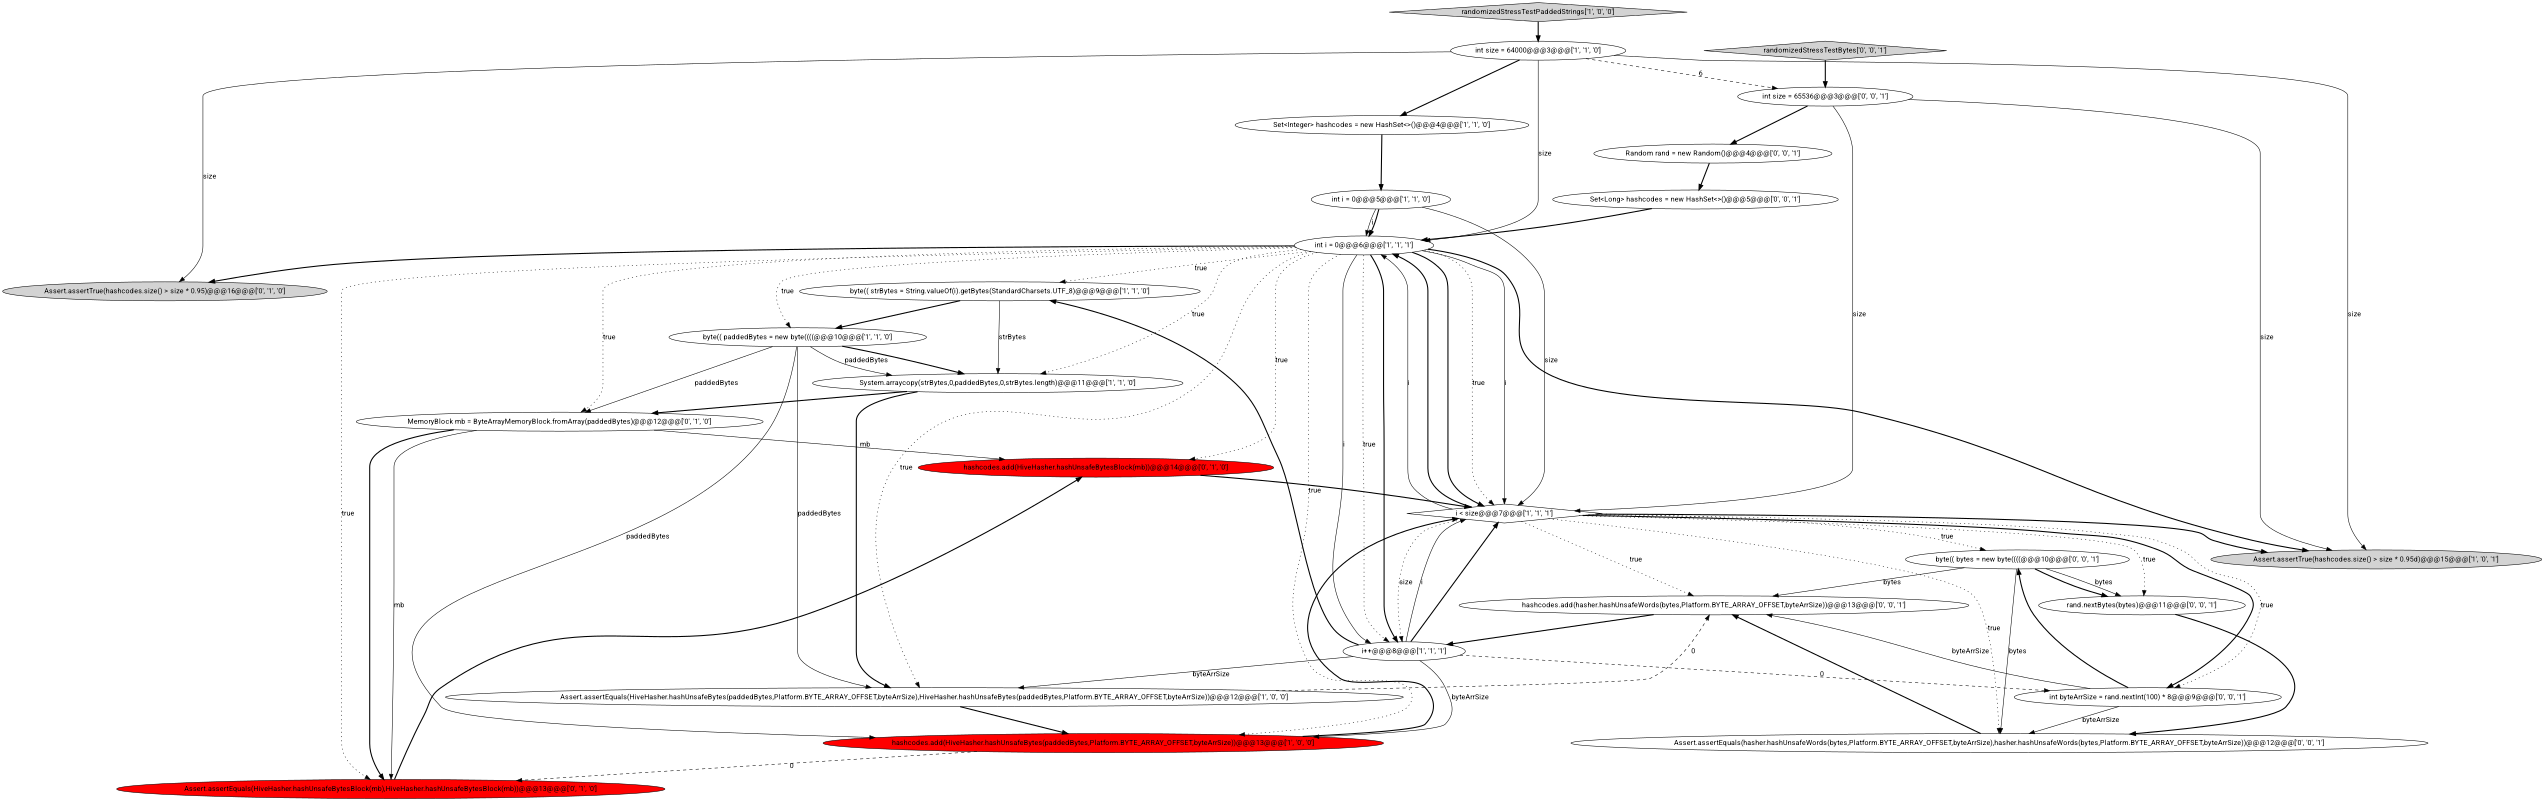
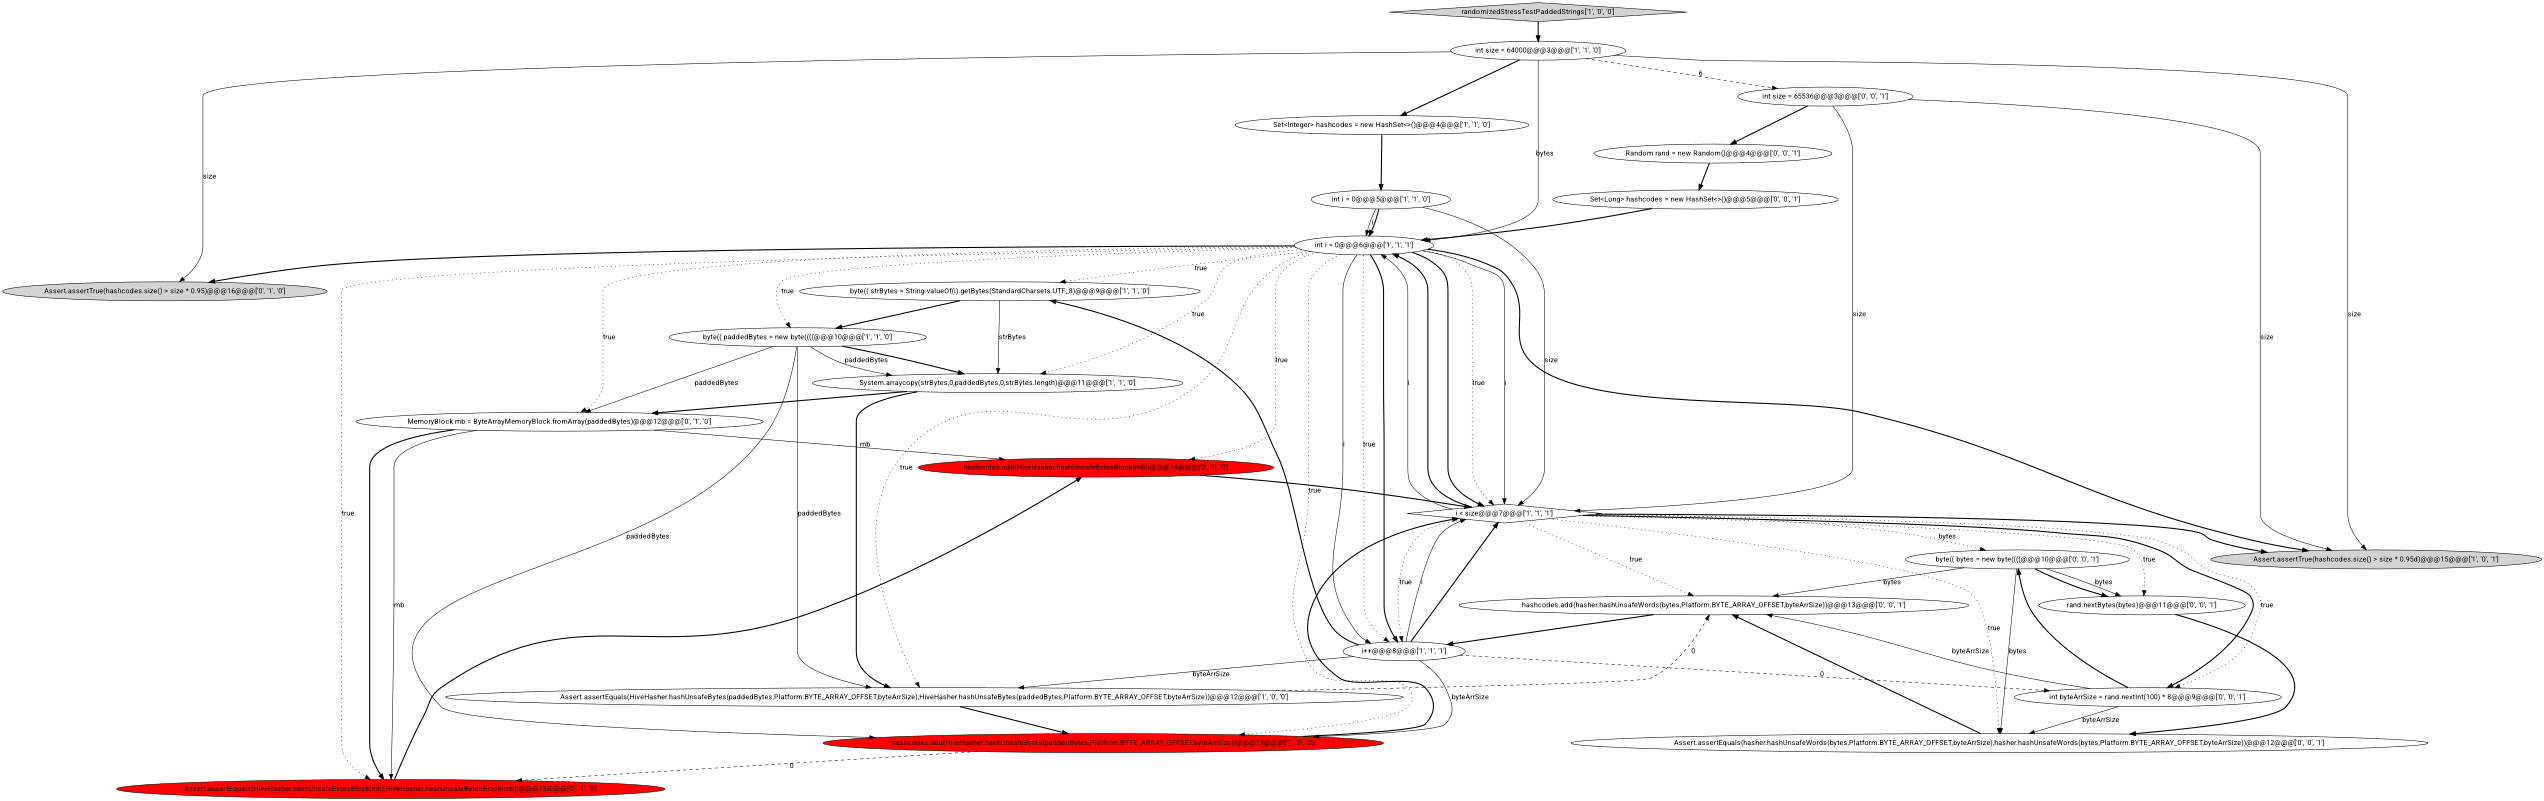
node "randomizedStressTestBytes['0', '0', '1']": removed
edge "int size = 64000@@@3@@@['1', '1', '0']" -> "int i = 0@@@6@@@['1', '1', '1']": label "size" -> "bytes"
edge "i < size@@@7@@@['1', '1', '1']" -> "byte(( bytes = new byte((((@@@10@@@['0', '0', '1']": label "true" -> "bytes"
edge "i < size@@@7@@@['1', '1', '1']" -> "i++@@@8@@@['1', '1', '1']": label "size" -> "true"
